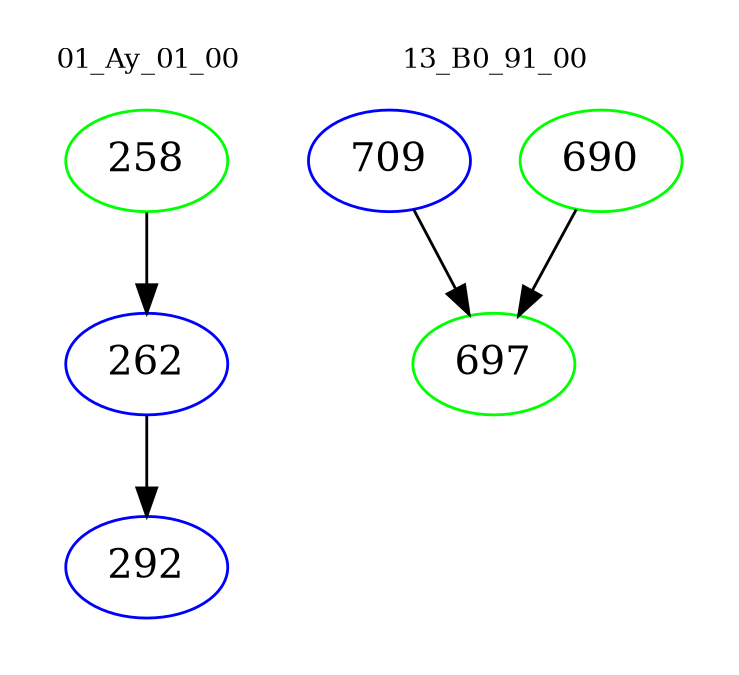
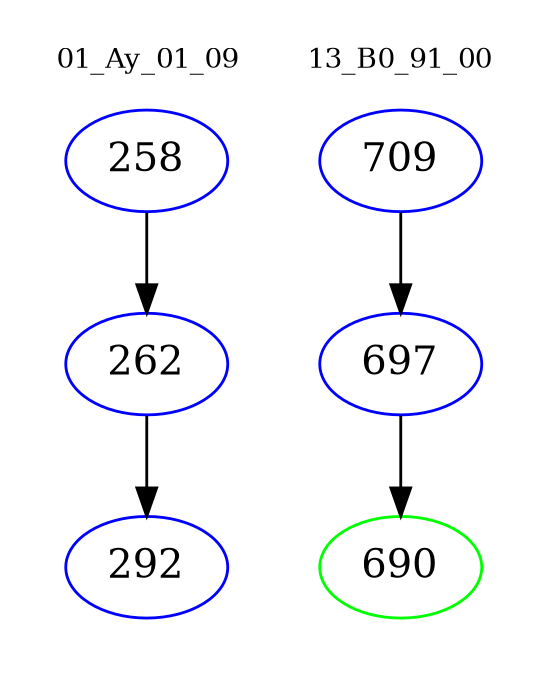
cluster "01_Ay_01_00": label "01_Ay_01_00" -> "01_Ay_01_09"
node "258": color green -> blue
edge "690" -> "697": reversed
node "697": color green -> blue
